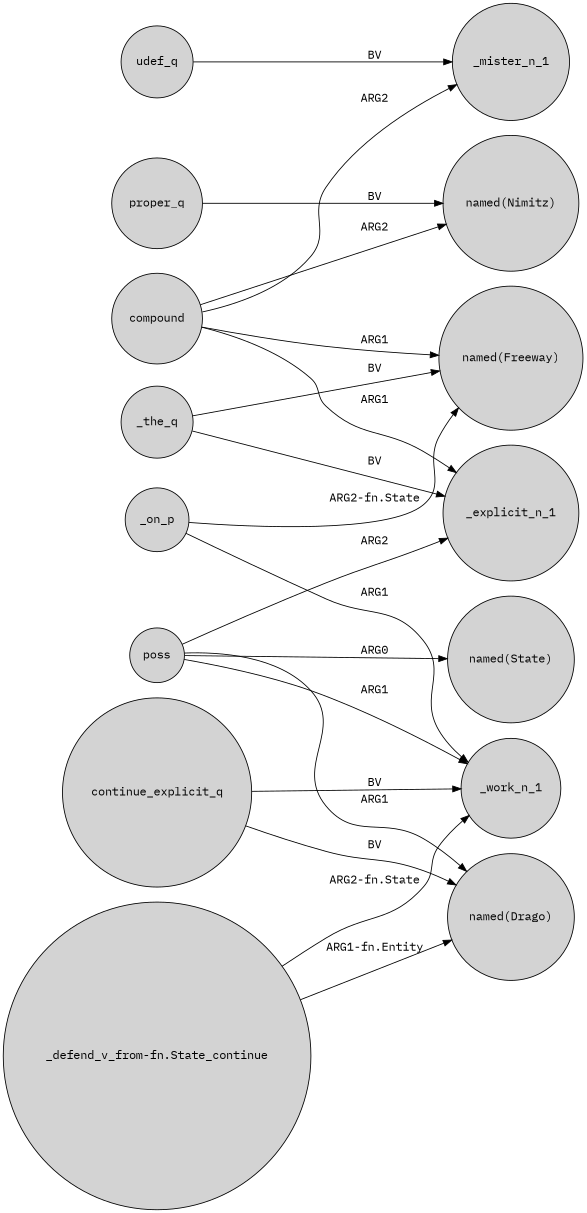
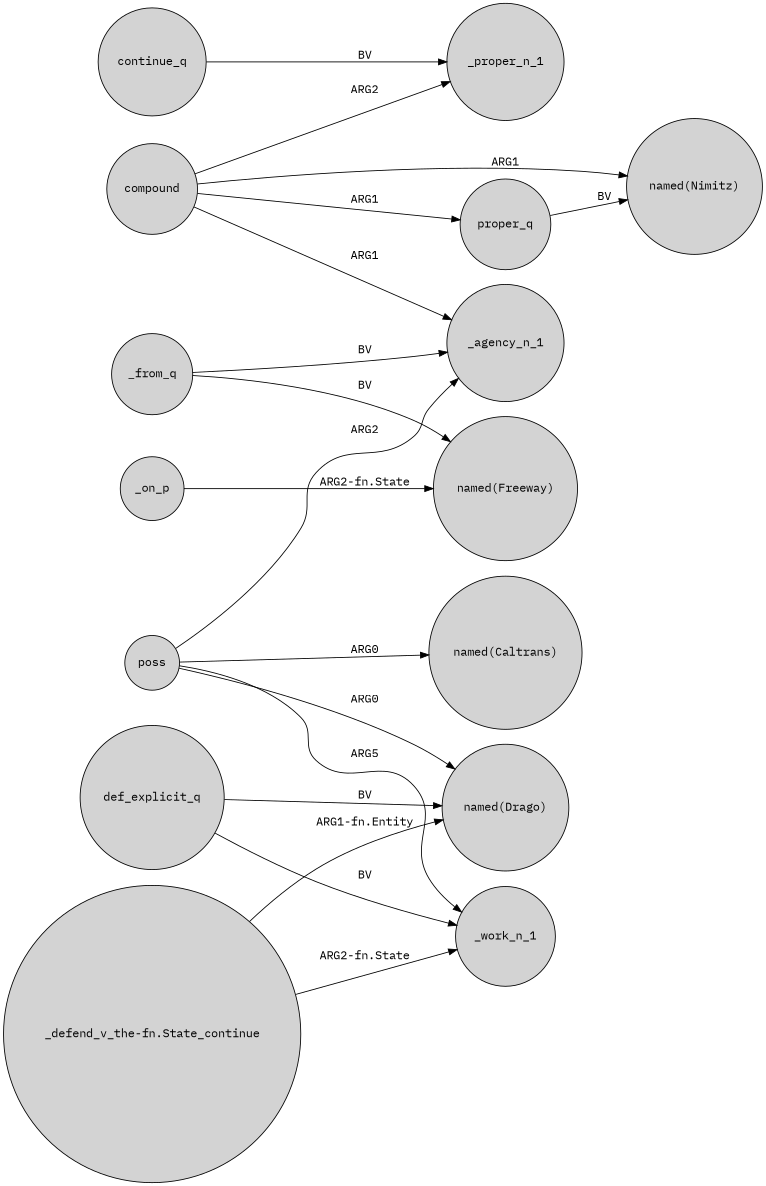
node "udef_q": label "udef_q" -> "continue_q"
node "_mister_n_1": label "_mister_n_1" -> "_proper_n_1"
edge "compound" -> "named(Nimitz)": label "ARG2" -> "ARG1"
edge "compound" -> "named(Freeway)": now "compound" -> "proper_q"
node "_the_q": label "_the_q" -> "_from_q"
node "_explicit_n_1": label "_explicit_n_1" -> "_agency_n_1"
edge "_on_p" -> "_work_n_1": removed, label "ARG1"
node "named(State)": label "named(State)" -> "named(Caltrans)"
edge "poss" -> "_work_n_1": label "ARG1" -> "ARG5"
node "continue_explicit_q": label "continue_explicit_q" -> "def_explicit_q"
edge "poss" -> "named(Drago)": label "ARG1" -> "ARG0"
node "_defend_v_from-fn.State_continue": label "_defend_v_from-fn.State_continue" -> "_defend_v_the-fn.State_continue"
